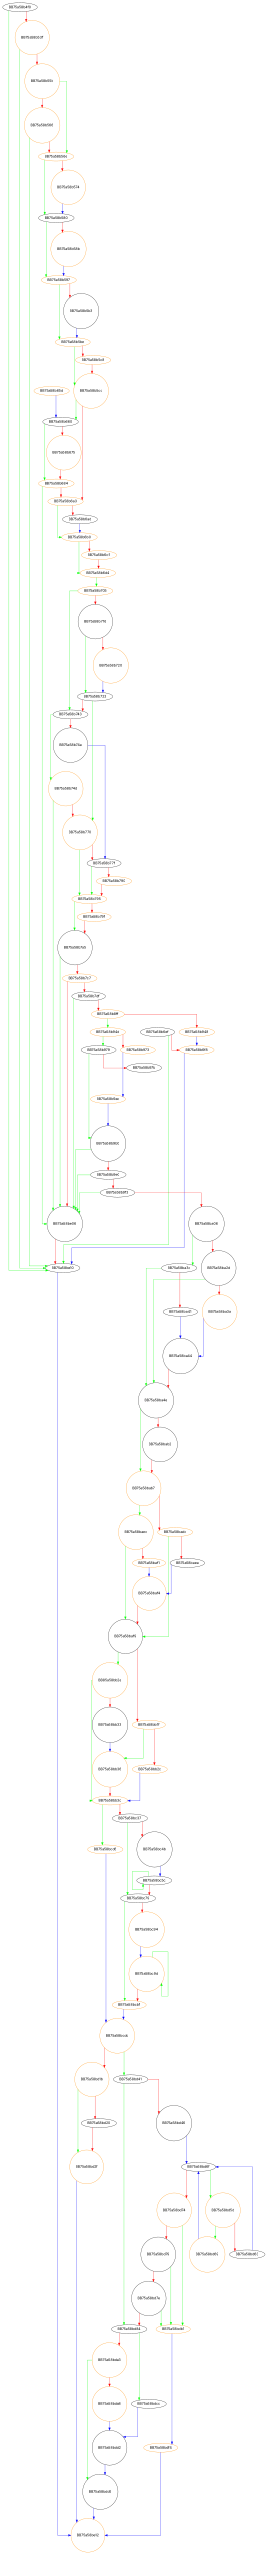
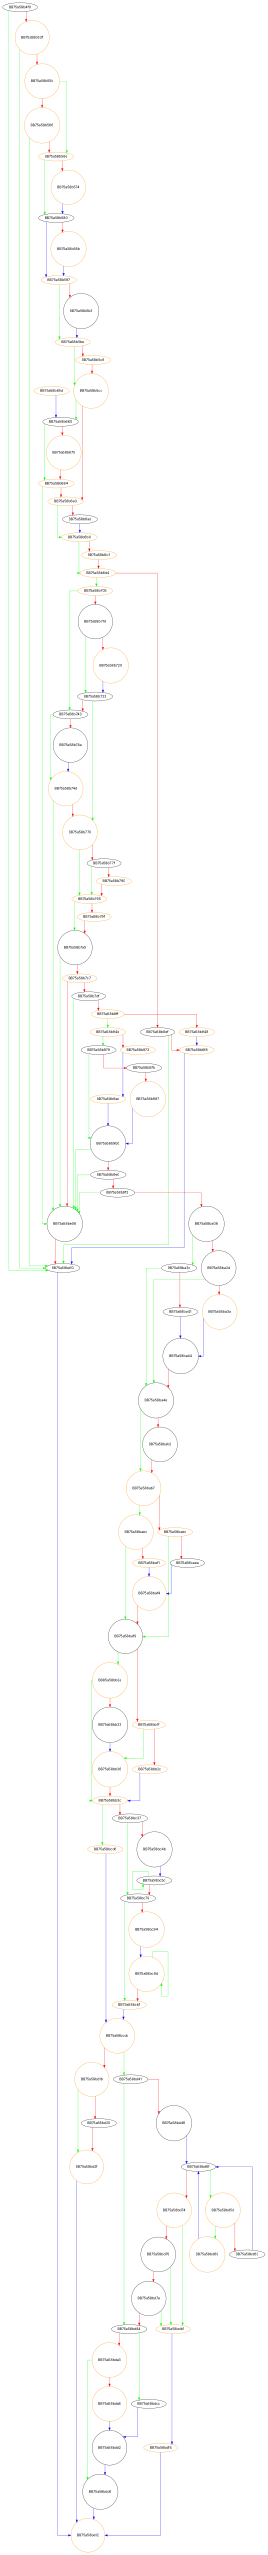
edge "BB75a58b580" -> "BB75a58b597": color green -> blue
edge "BB75a58b6d4" -> "BB75a58b6ef": added
edge "BB75a58b74a" -> "BB75a58b77f": now "BB75a58b74a" -> "BB75a58b74d"
node "BB75a58b987": added
